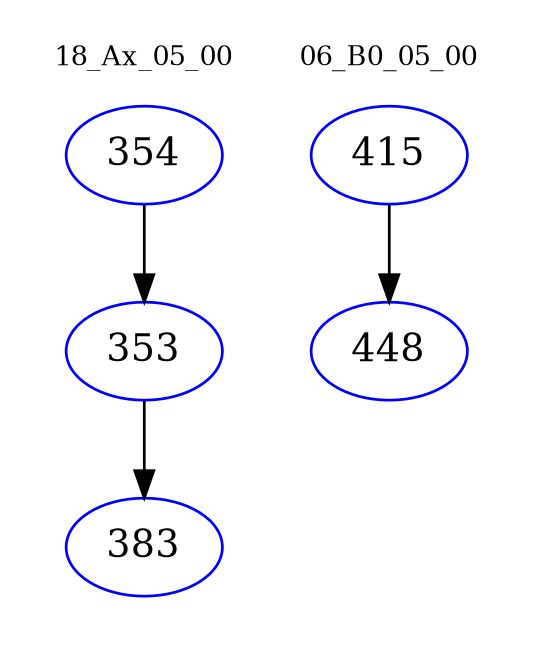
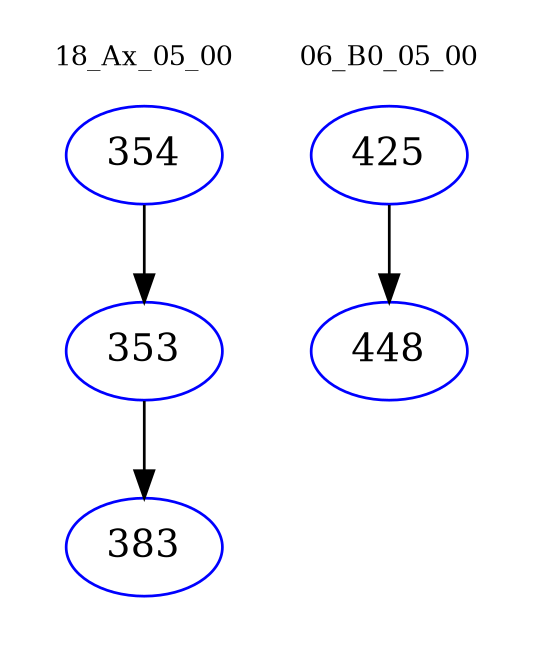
node "415": label "415" -> "425"
